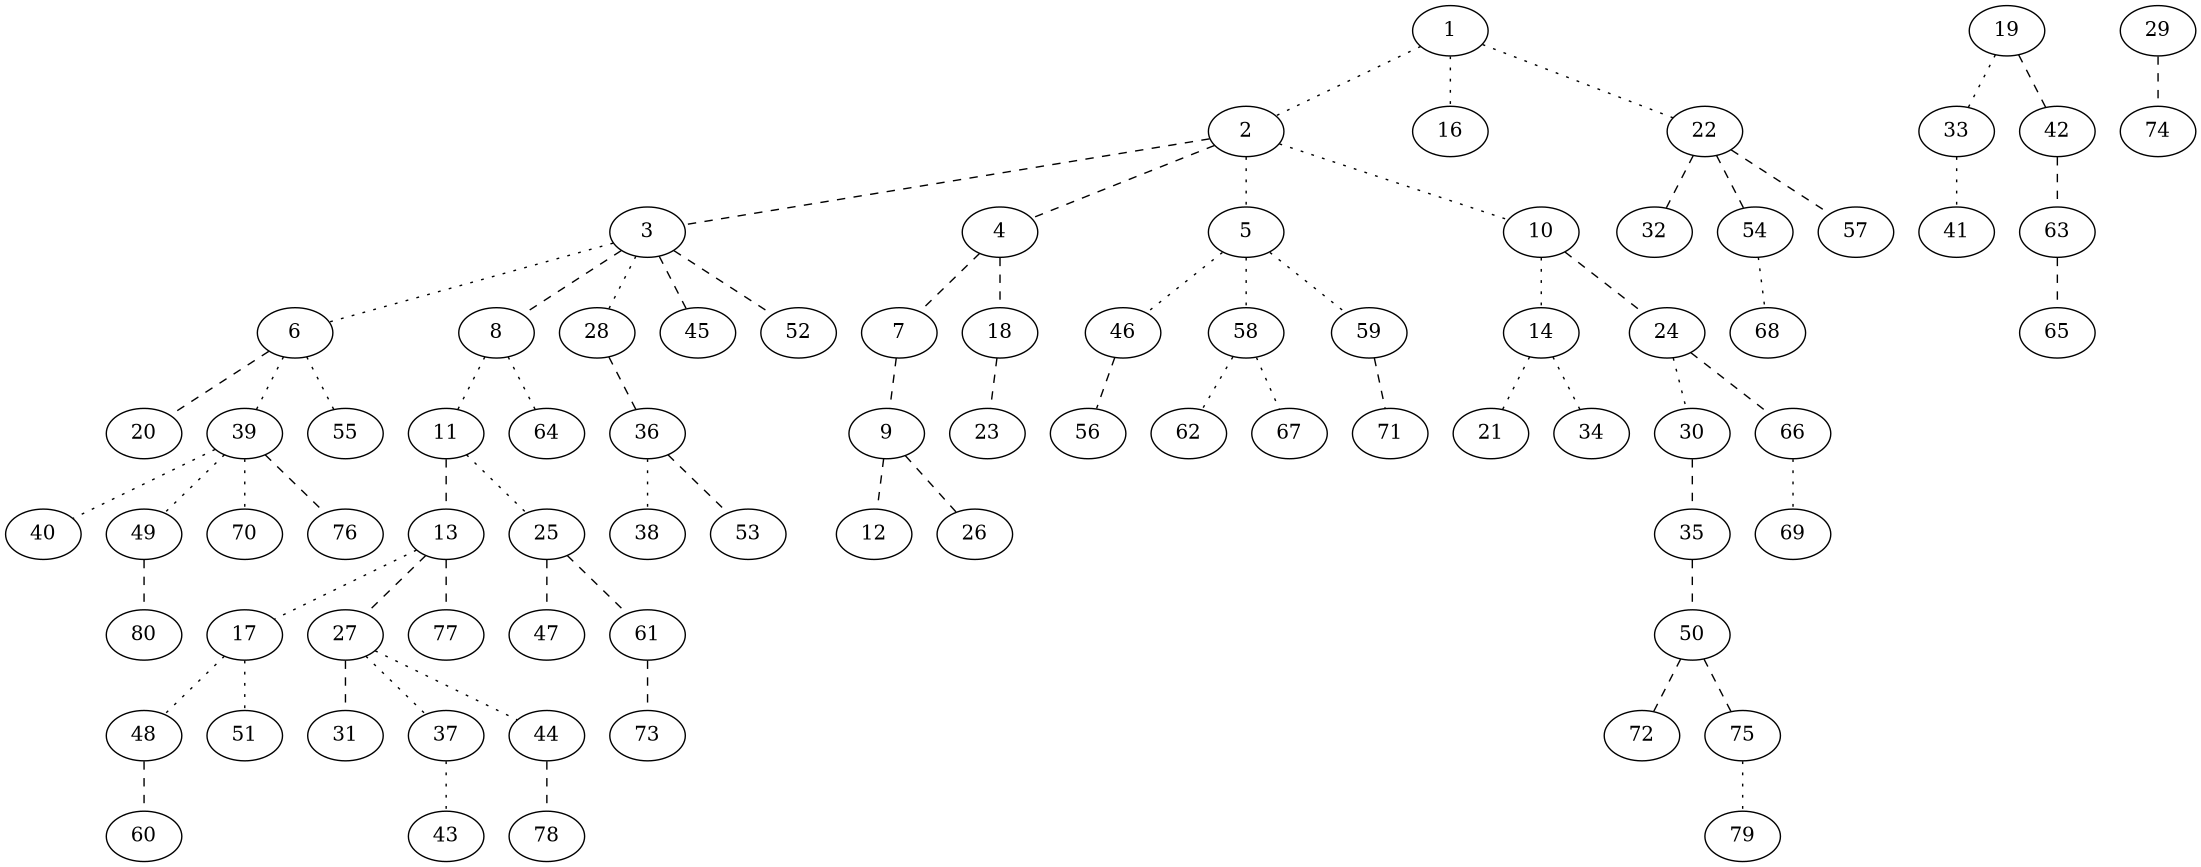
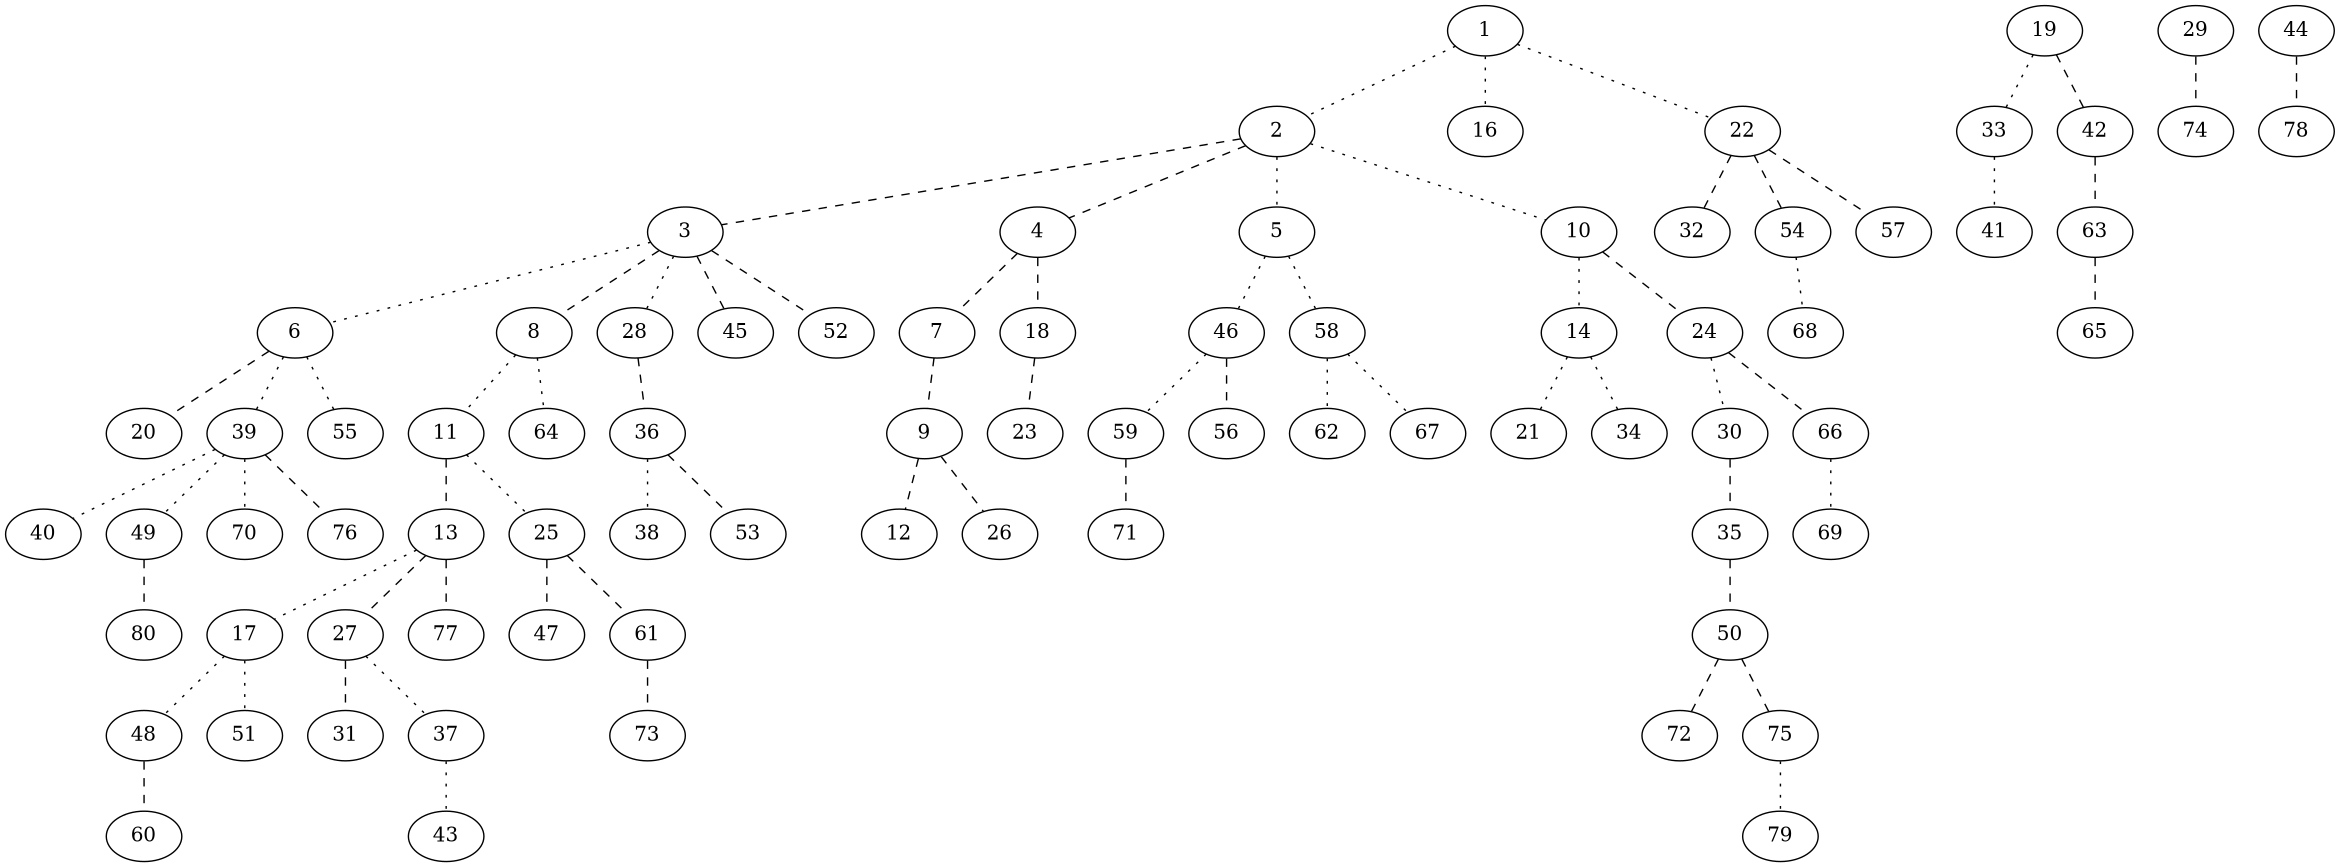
edge "5" -- "59": now "46" -- "59"
edge "27" -- "44": removed
